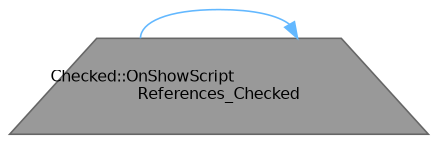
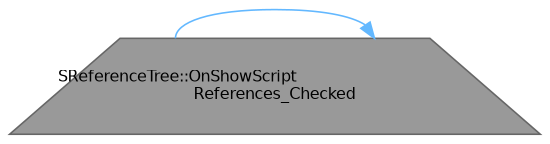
node "Checked::OnShowScript References_Checked": label "Checked::OnShowScript References_Checked" -> "SReferenceTree::OnShowScript References_Checked"
